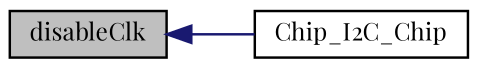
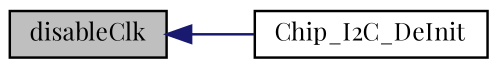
node "Chip_I2C_Chip": label "Chip_I2C_Chip" -> "Chip_I2C_DeInit"
